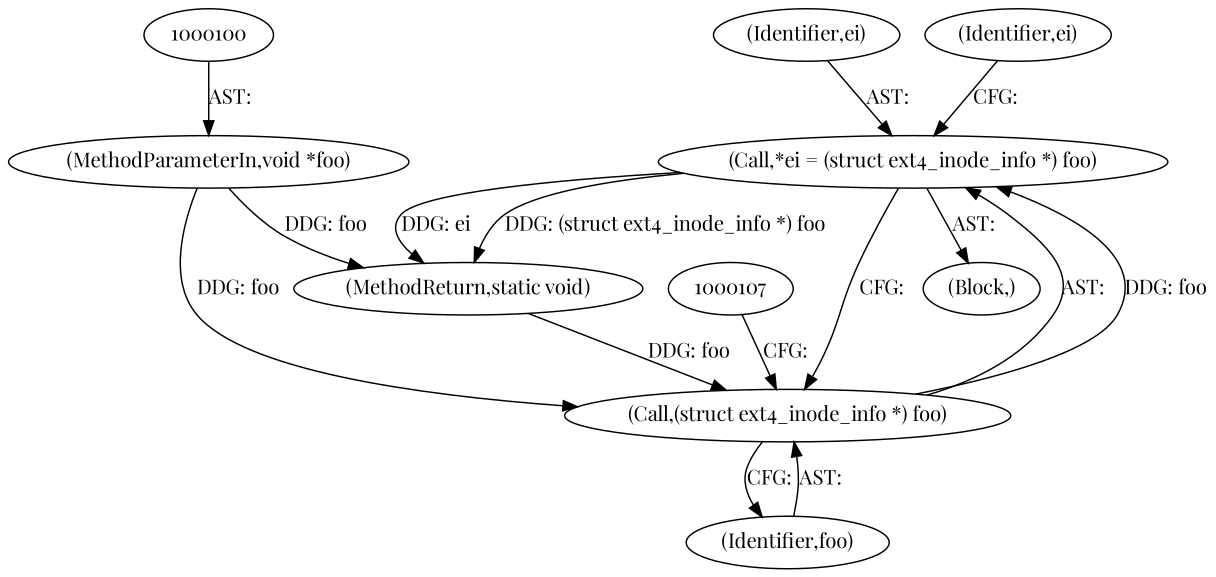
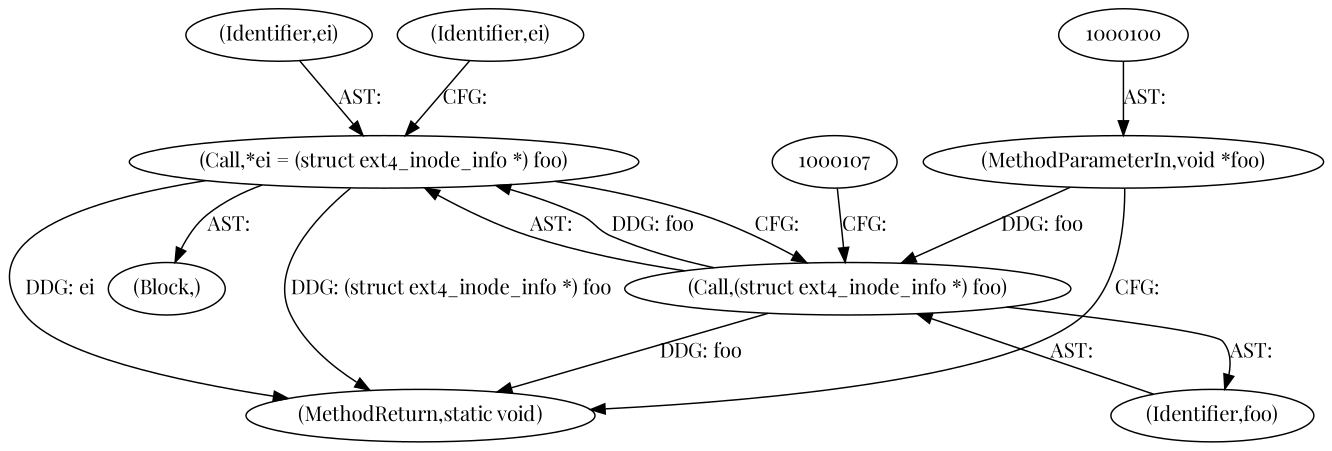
edge "(MethodParameterIn,void *foo)" -> "(MethodReturn,static void)": label "DDG: foo" -> "CFG: "
edge "(MethodReturn,static void)" -> "(Call,(struct ext4_inode_info *) foo)": reversed
edge "(Call,(struct ext4_inode_info *) foo)" -> "(Identifier,foo)": label "CFG: " -> "AST: "
